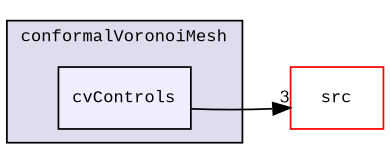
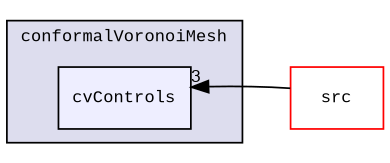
edge "cvControls" -> "src": reversed
